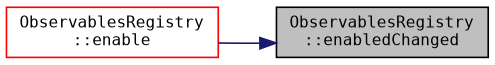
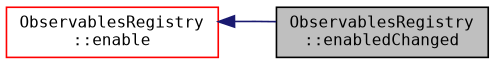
edge "ObservablesRegistry ::enable" -> "ObservablesRegistry ::enabledChanged": reversed
